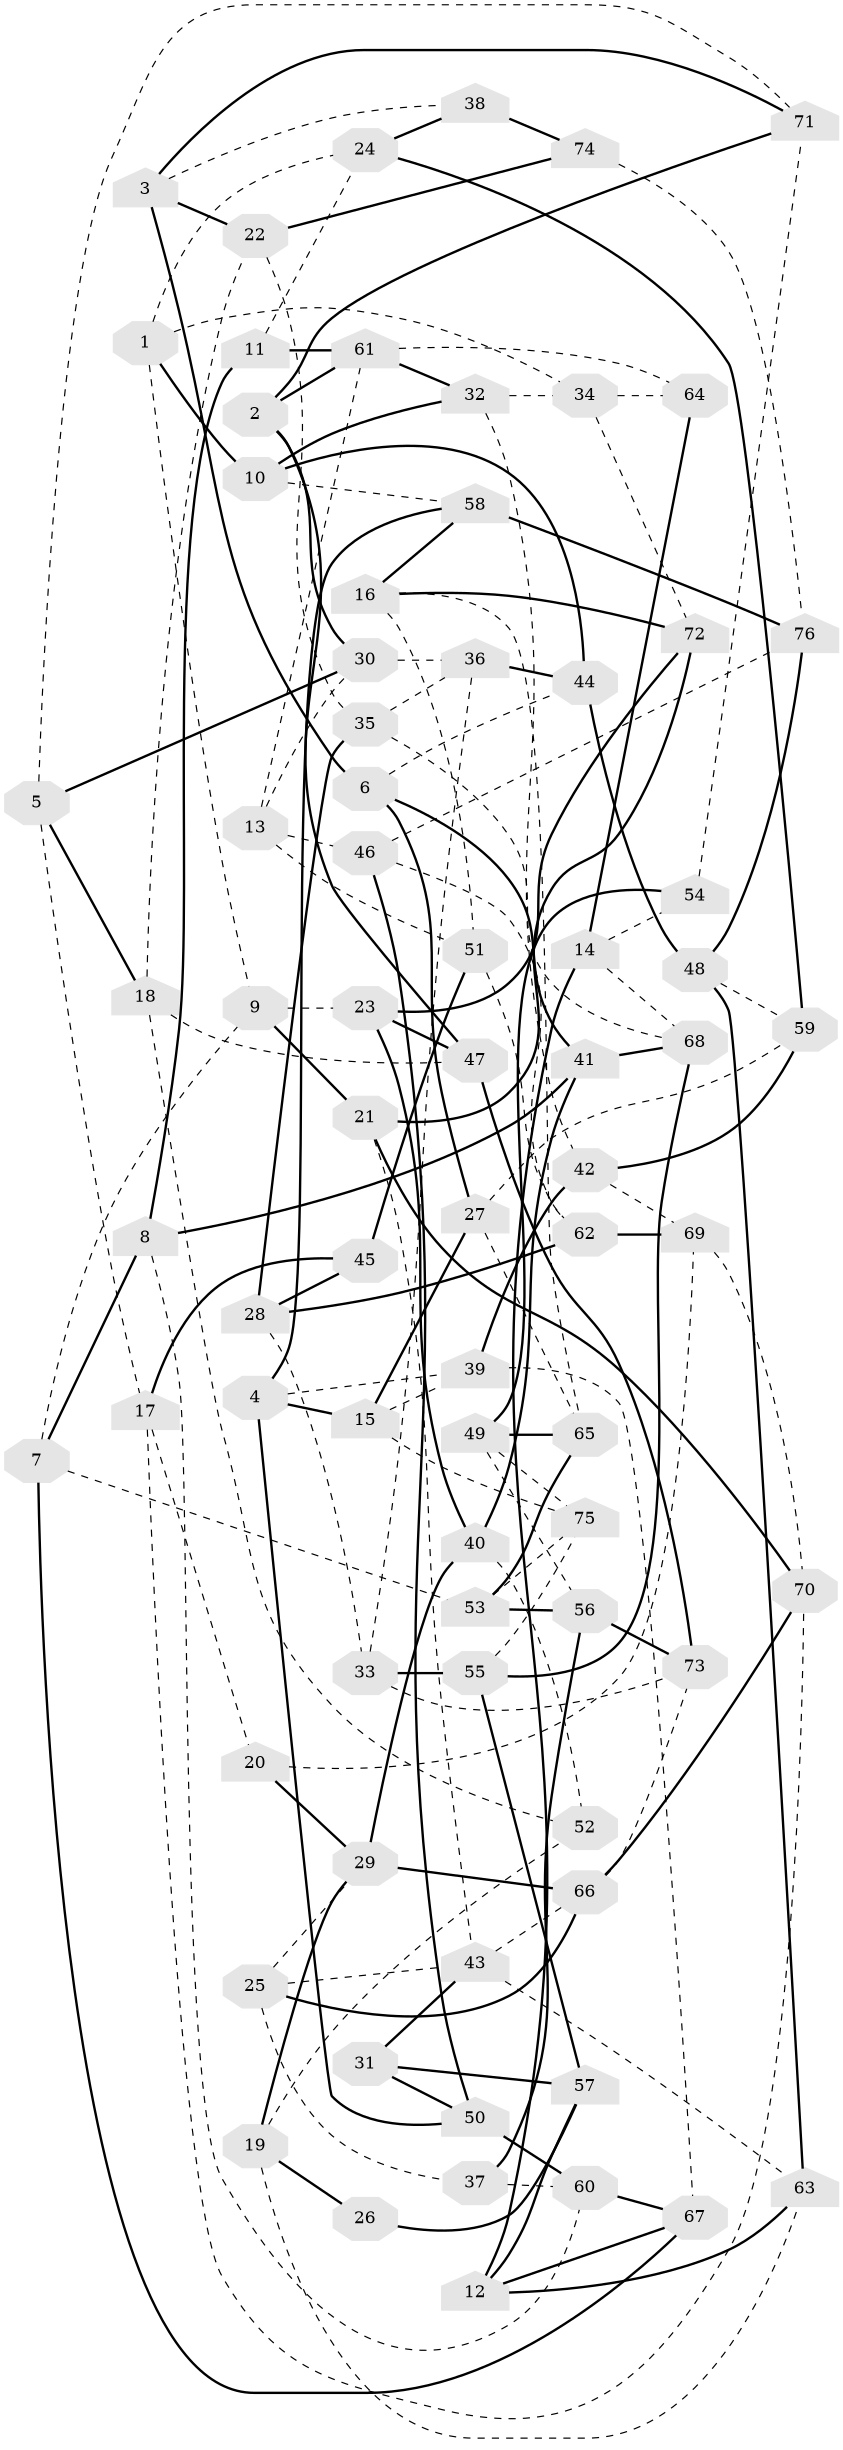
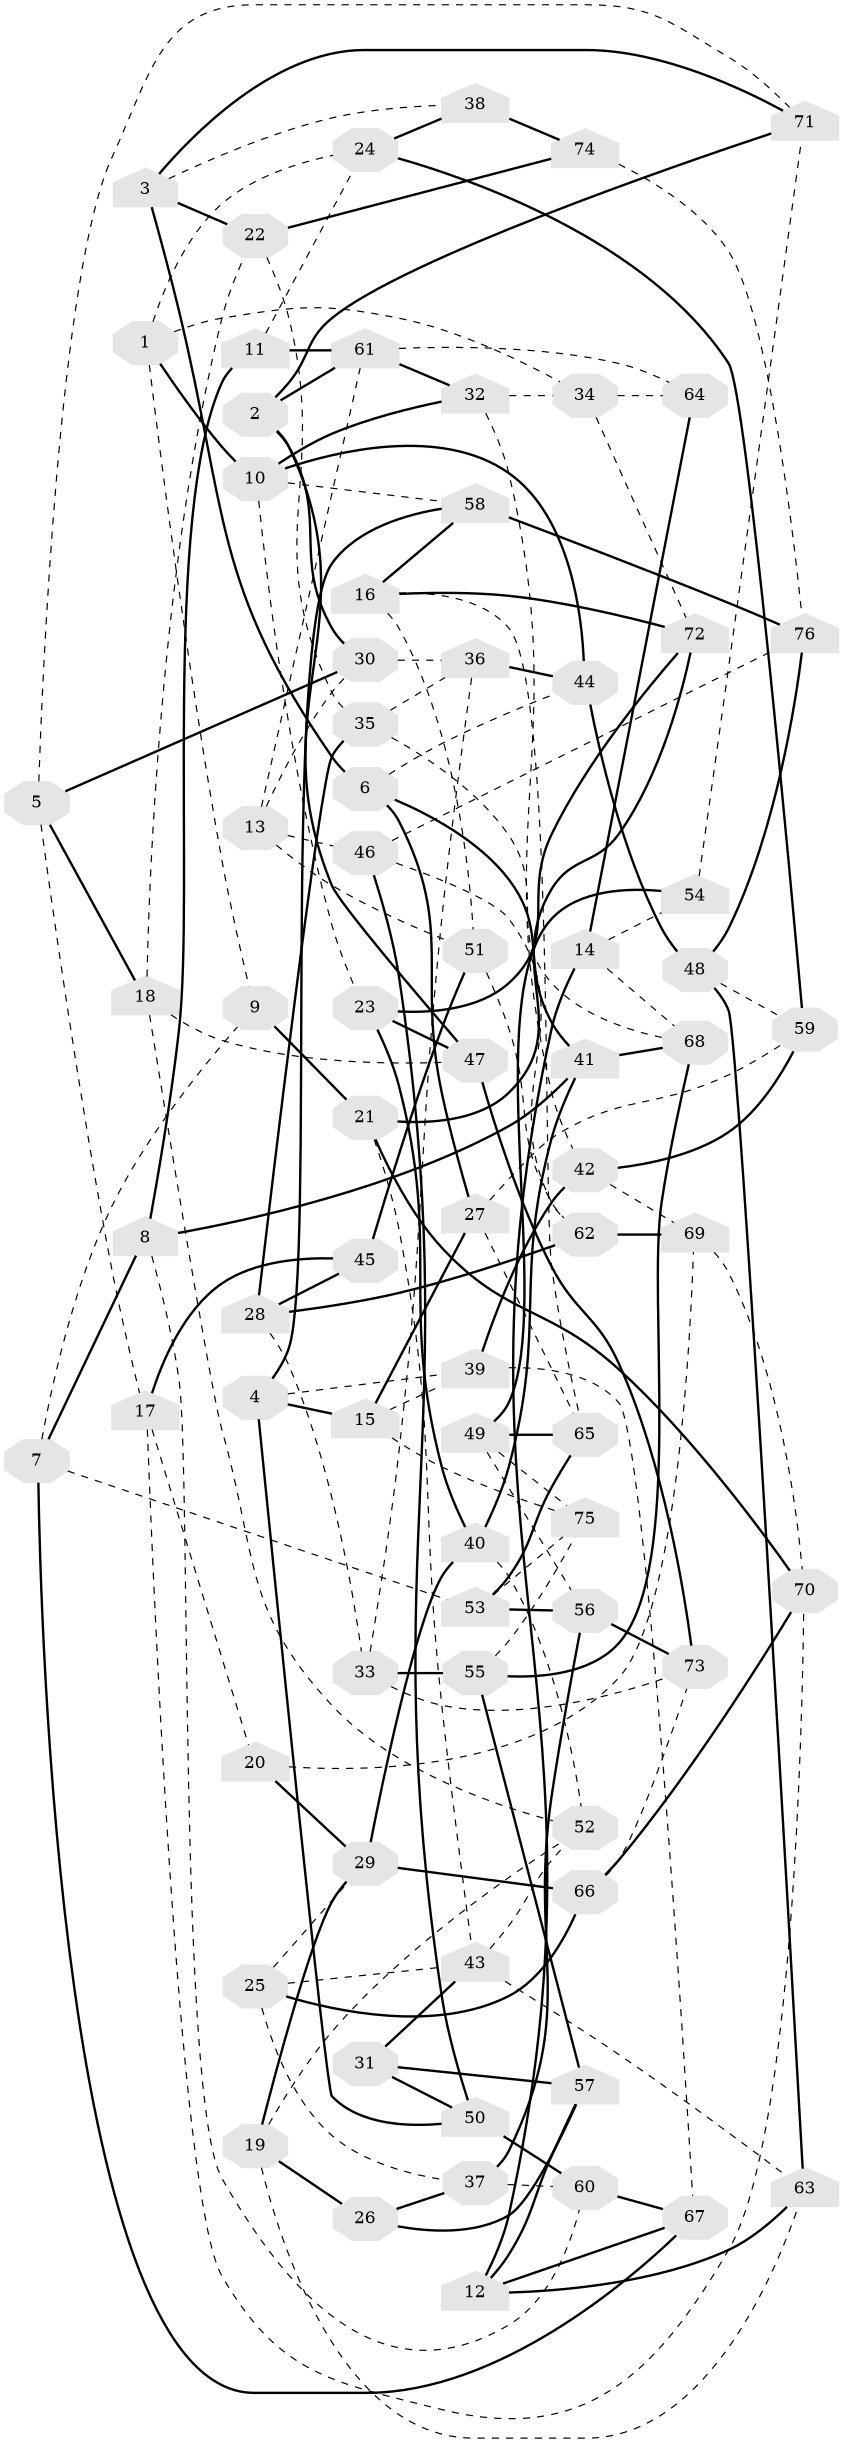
edge "9" -- "23": now "10" -- "23"
edge "66" -- "43": now "52" -- "43"
edge "37" -- "26": added
